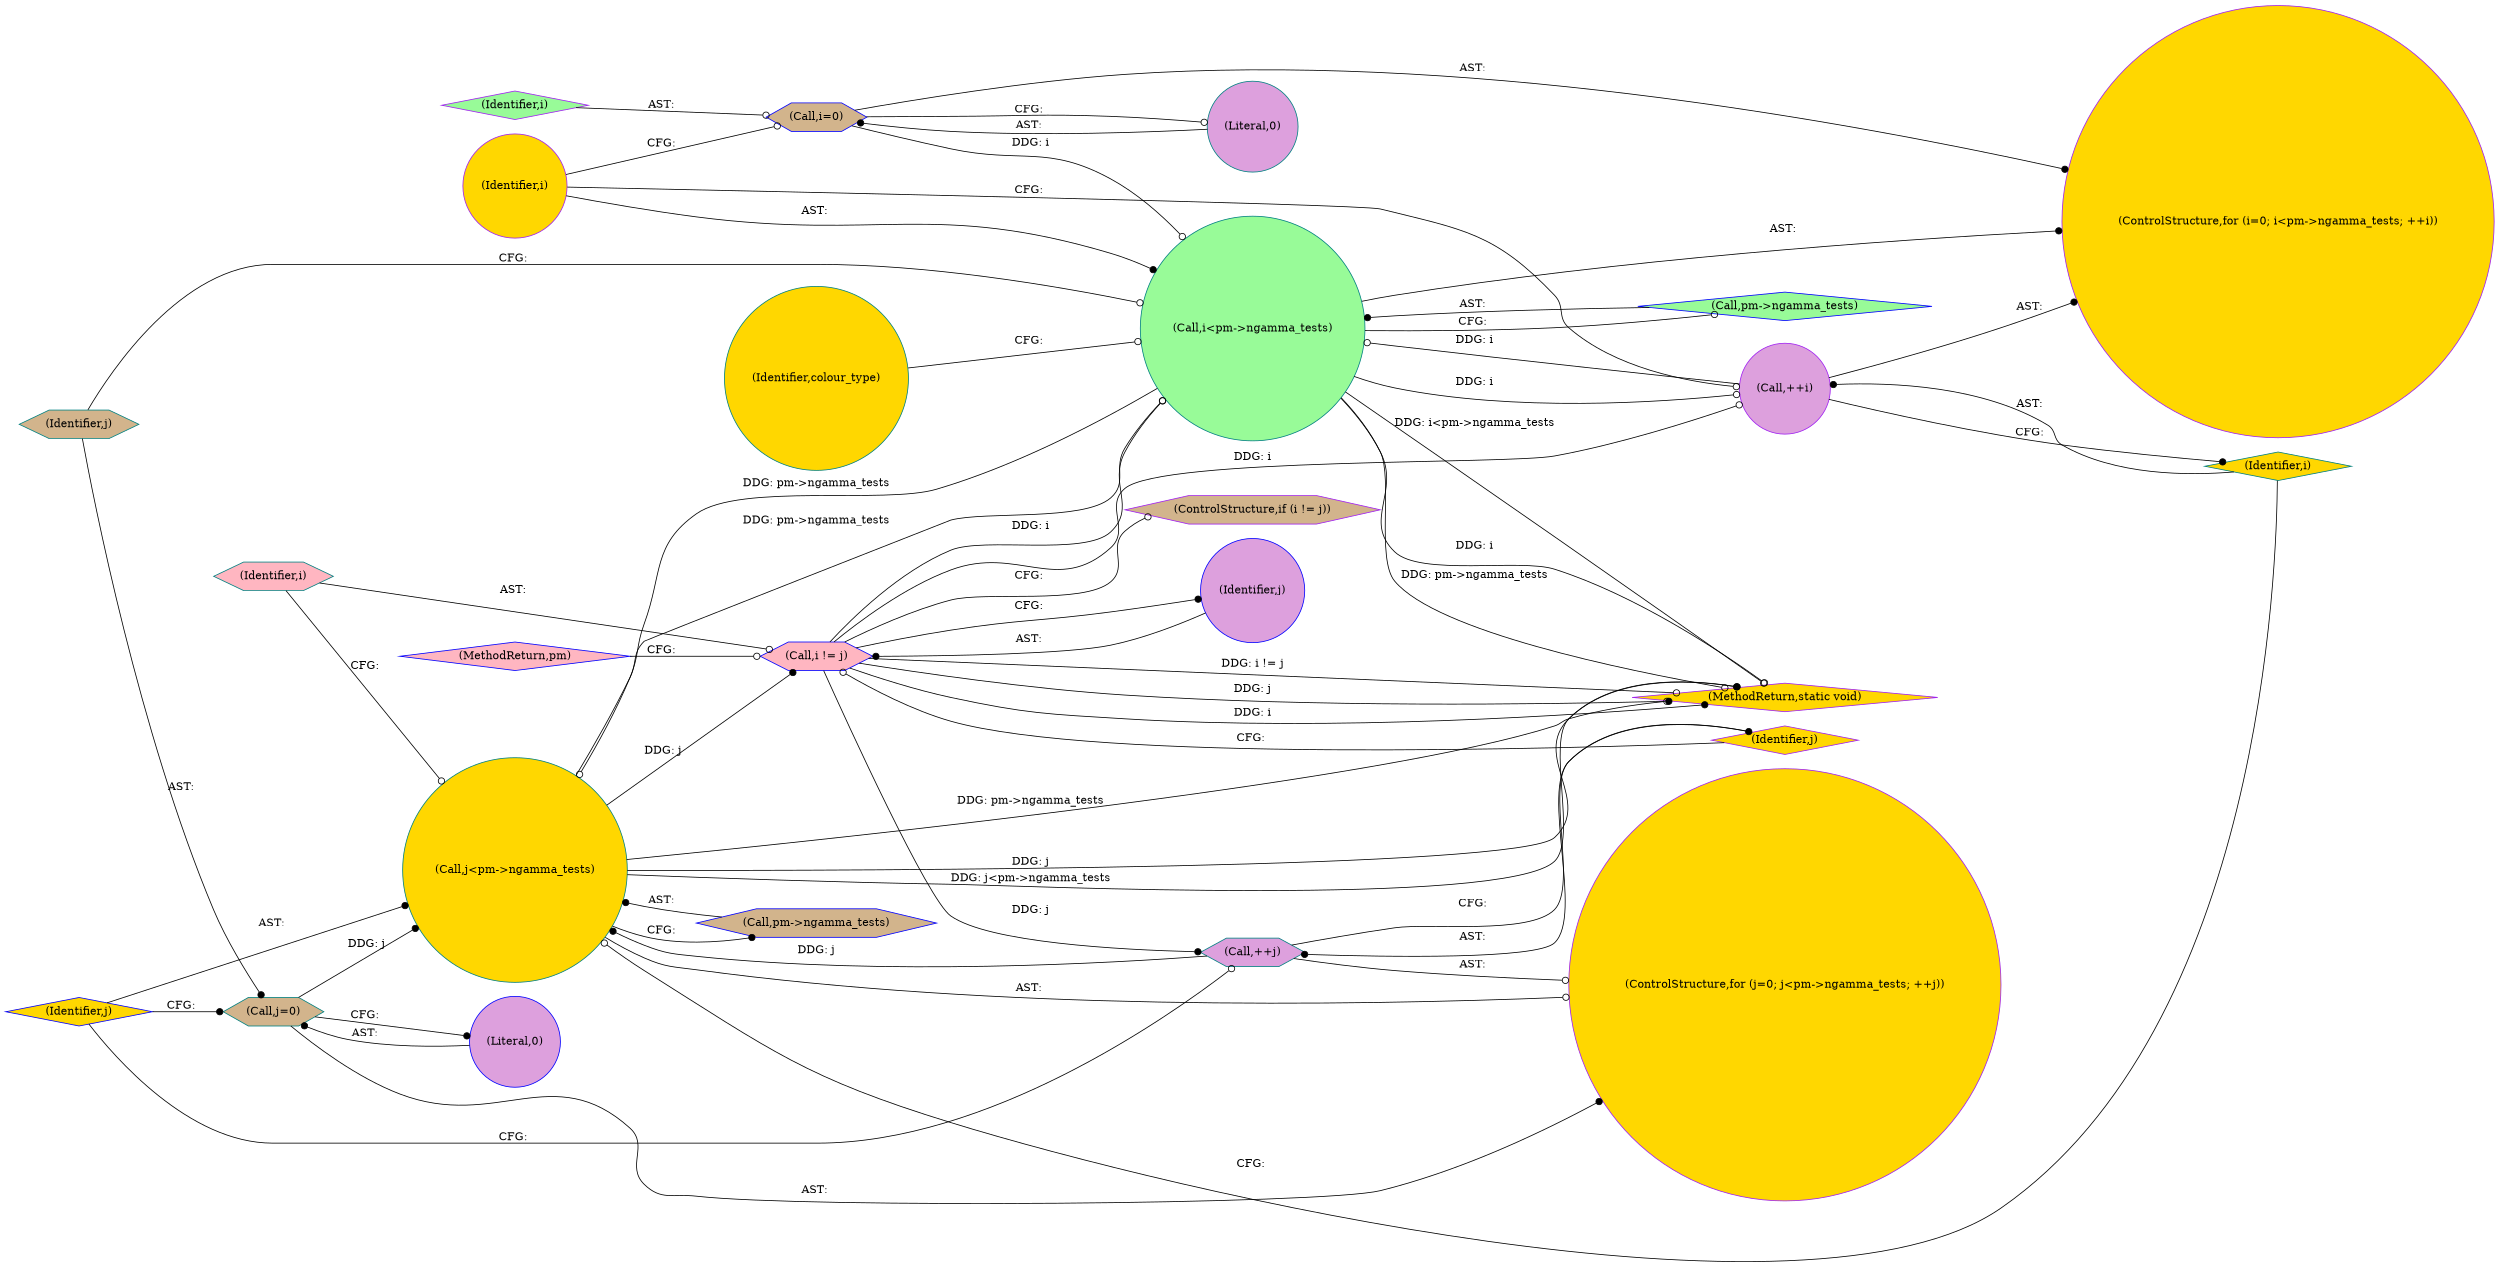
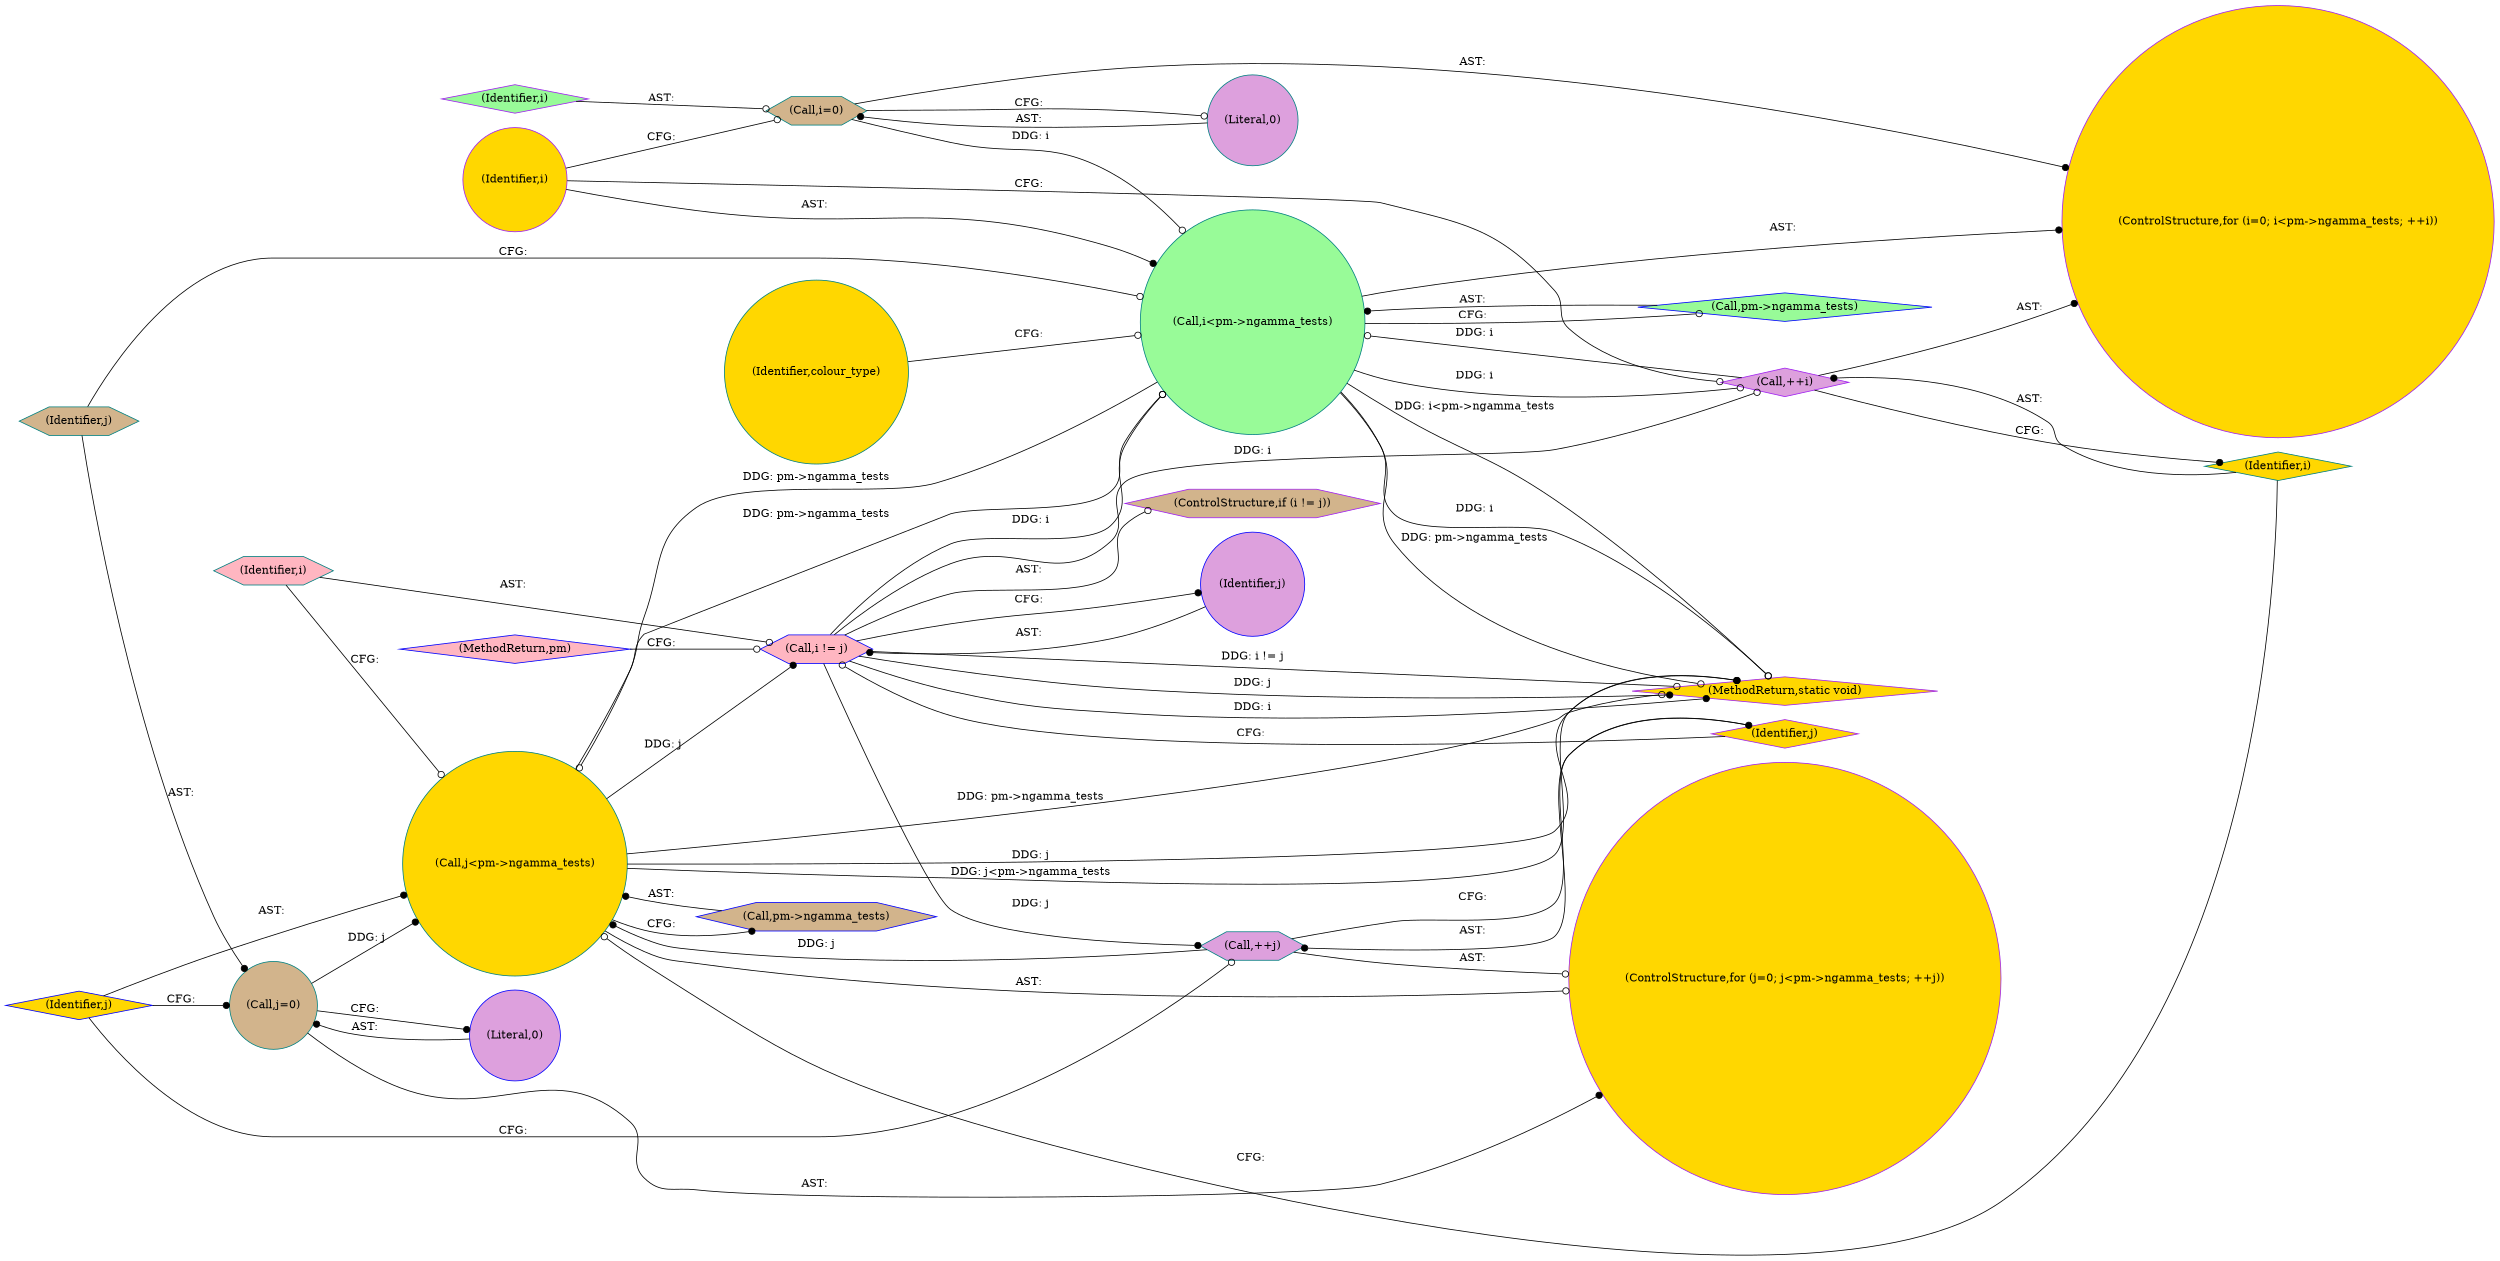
node "(Call,i=0)": color blue -> teal
node "(Call,++i)": shape circle -> diamond
edge "(Call,i != j)" -> "(ControlStructure,if (i != j))": label "CFG: " -> "AST: "
node "(Call,j=0)": shape hexagon -> circle
